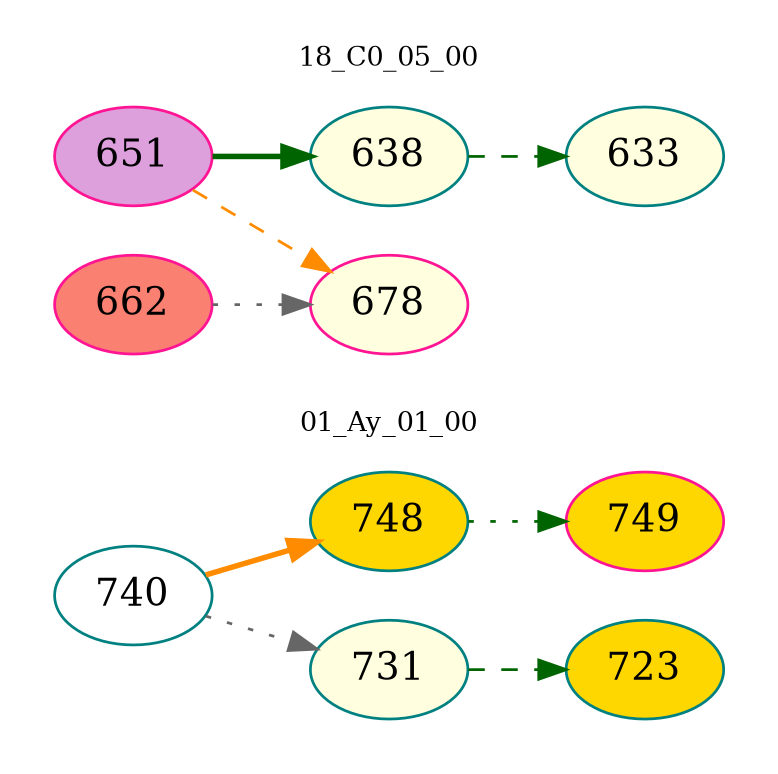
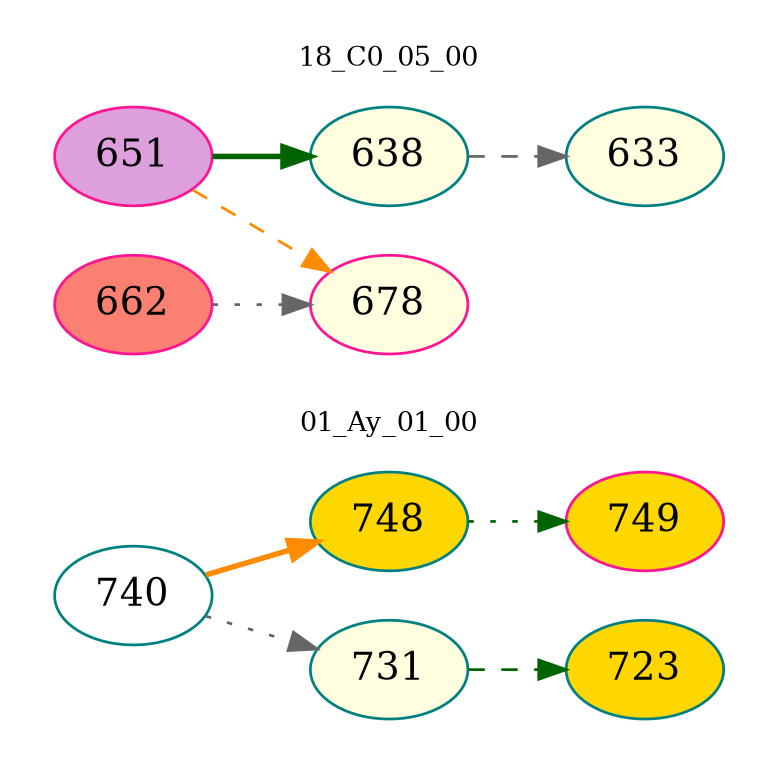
edge "638" -> "633": color darkgreen -> gray40
